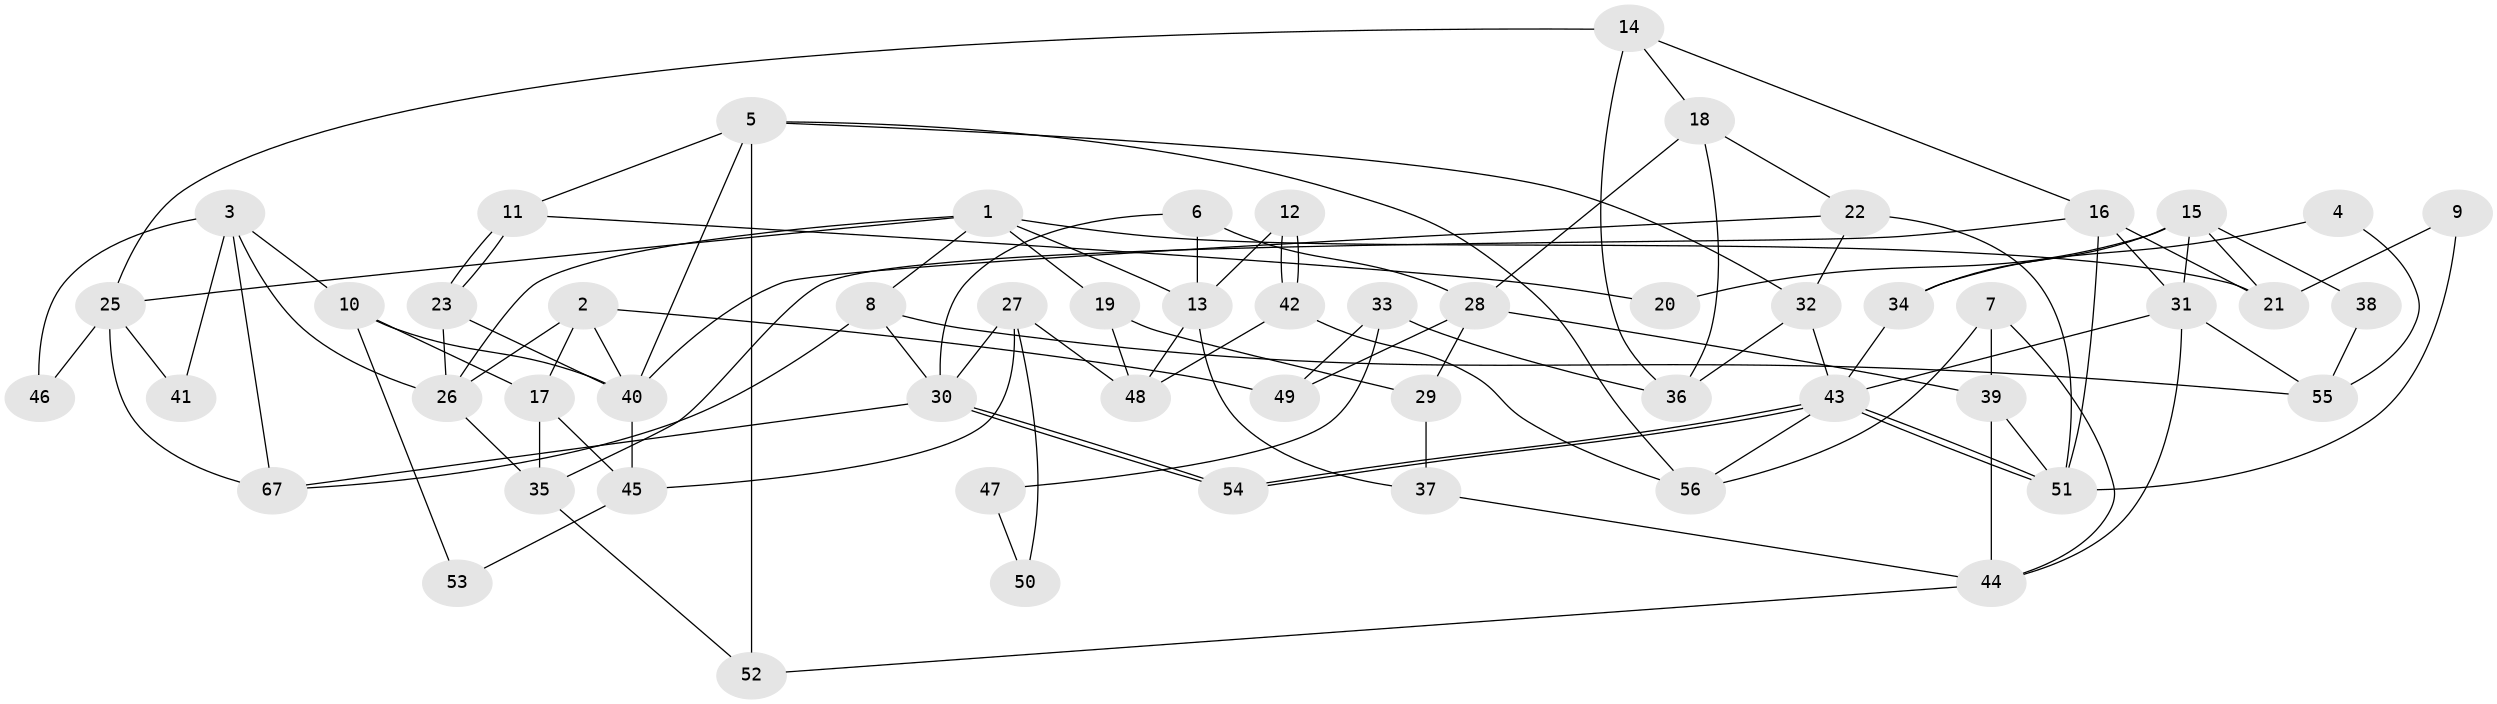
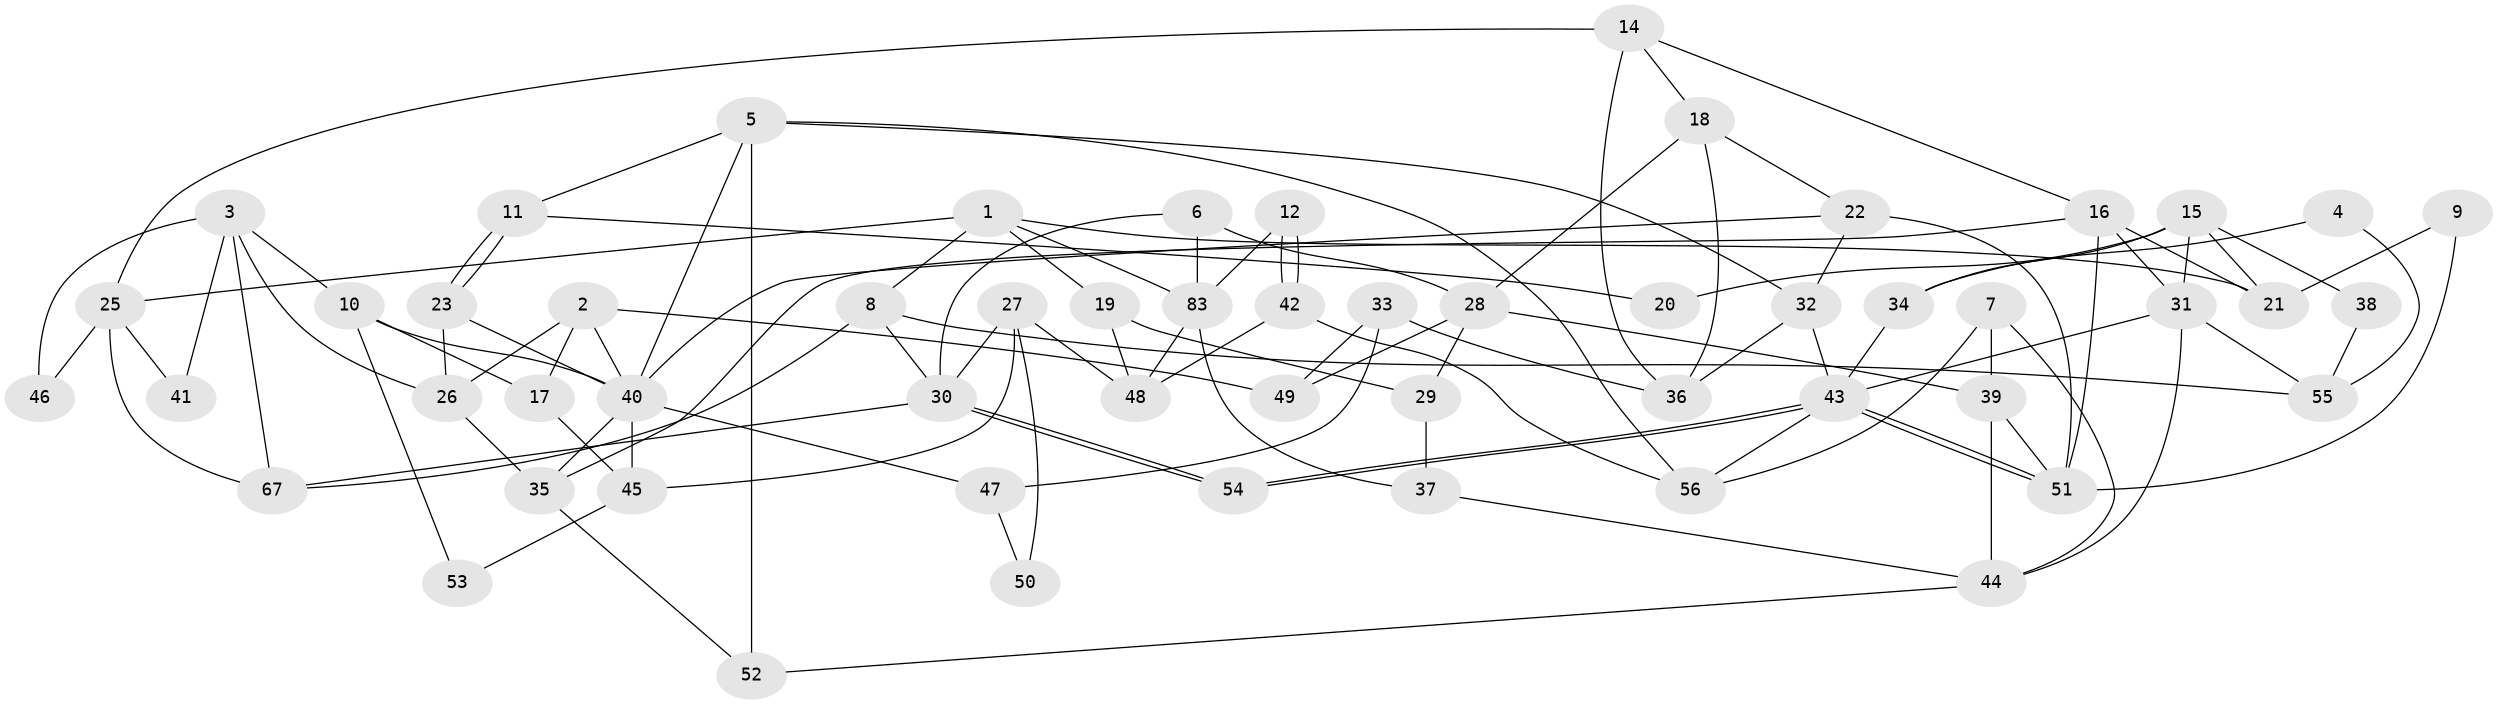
edge "1" -- "26": removed
node "13": label "13" -> "83"
edge "40" -- "47": added
edge "17" -- "35": now "40" -- "35"
